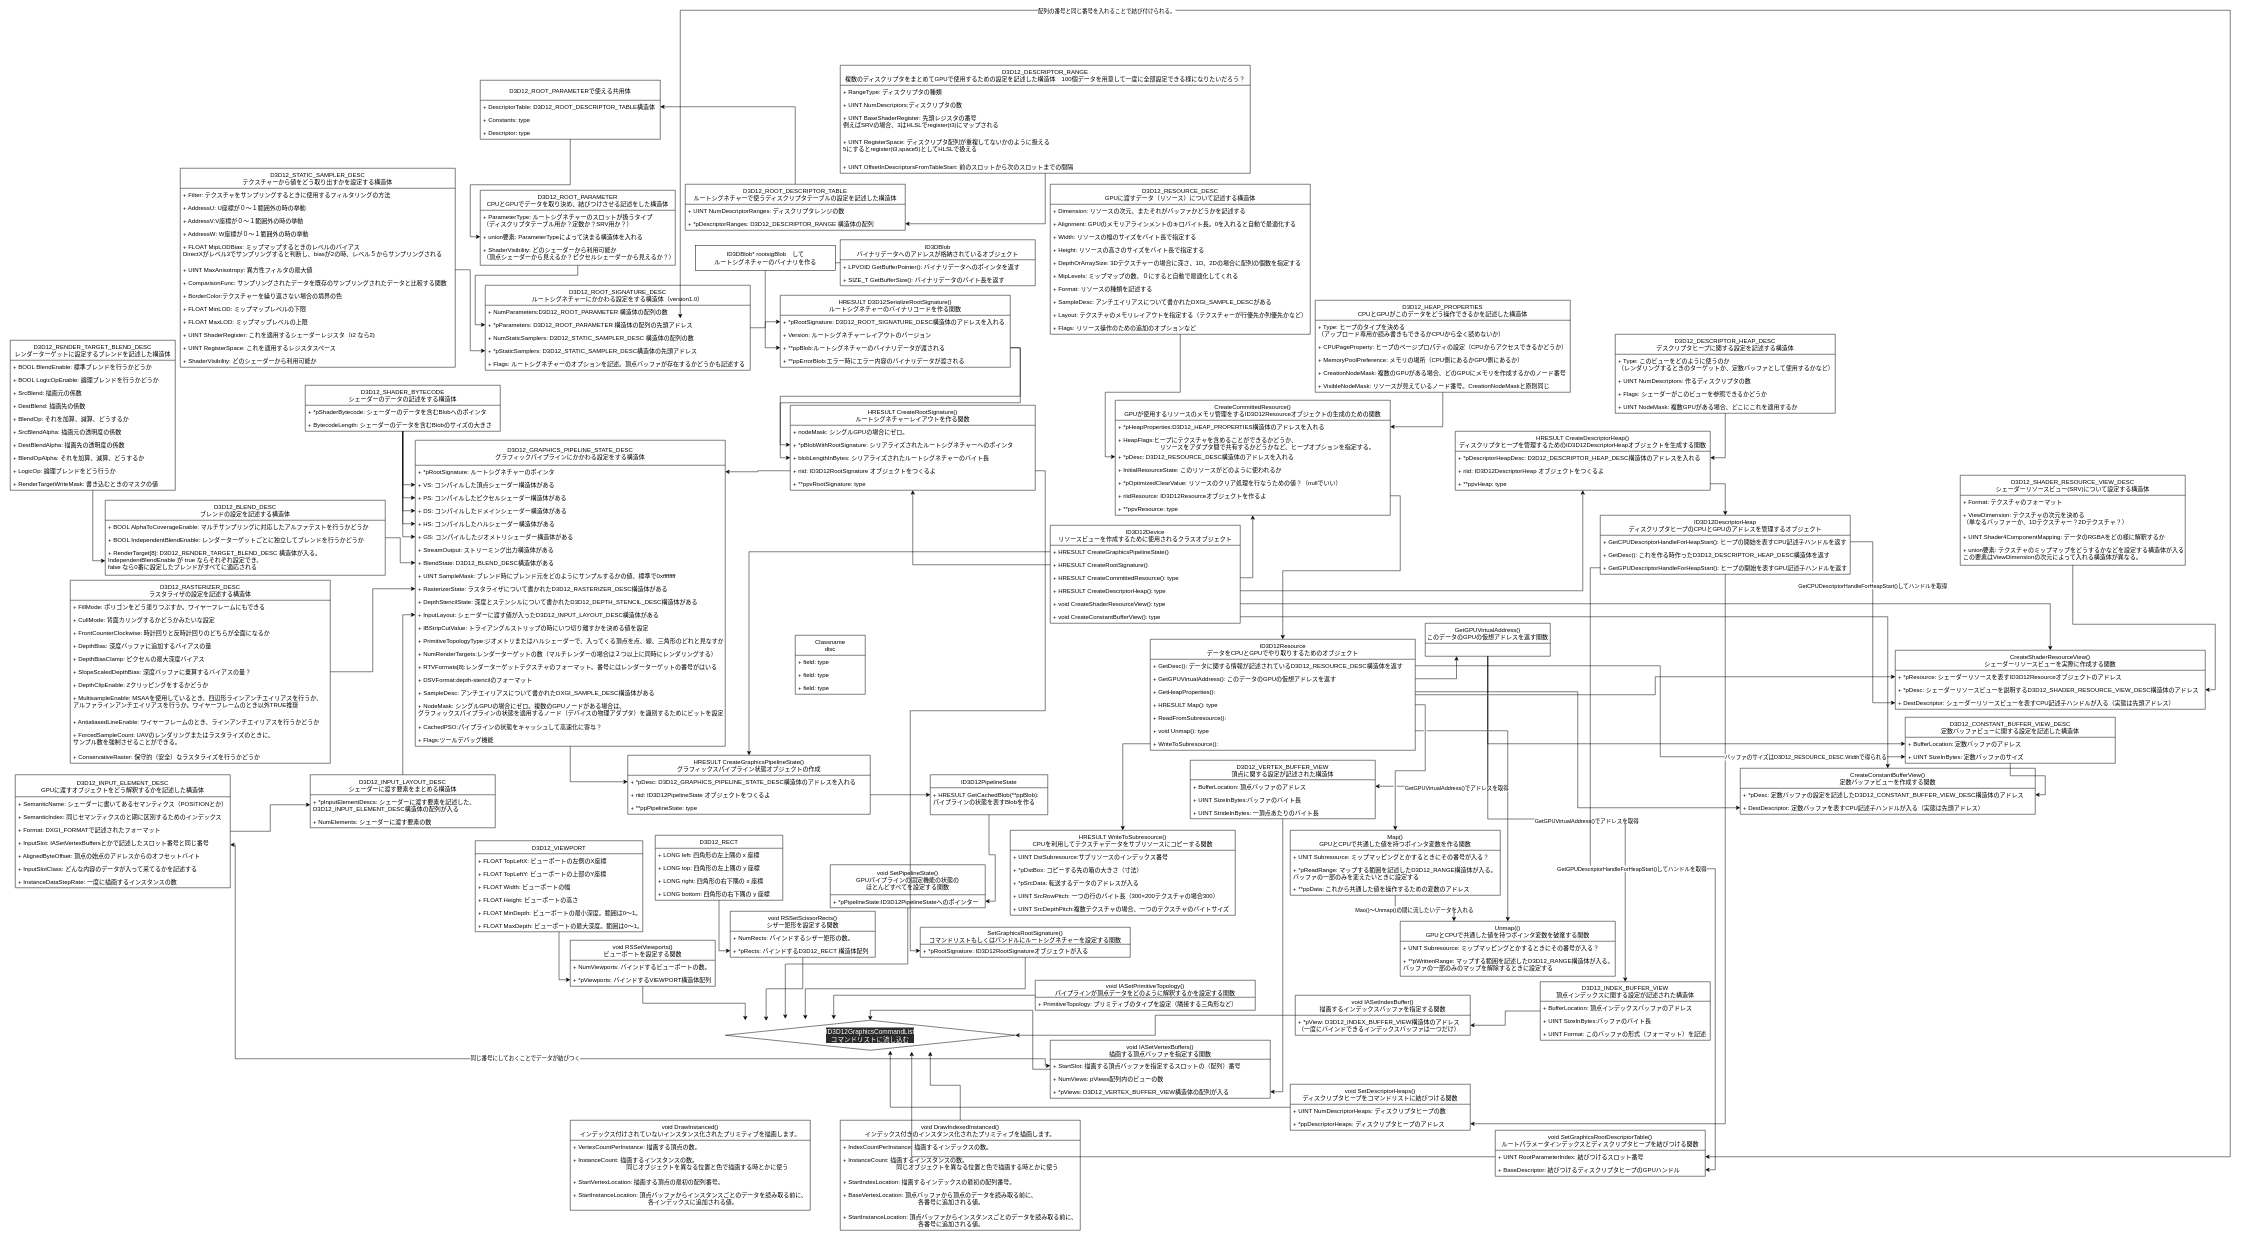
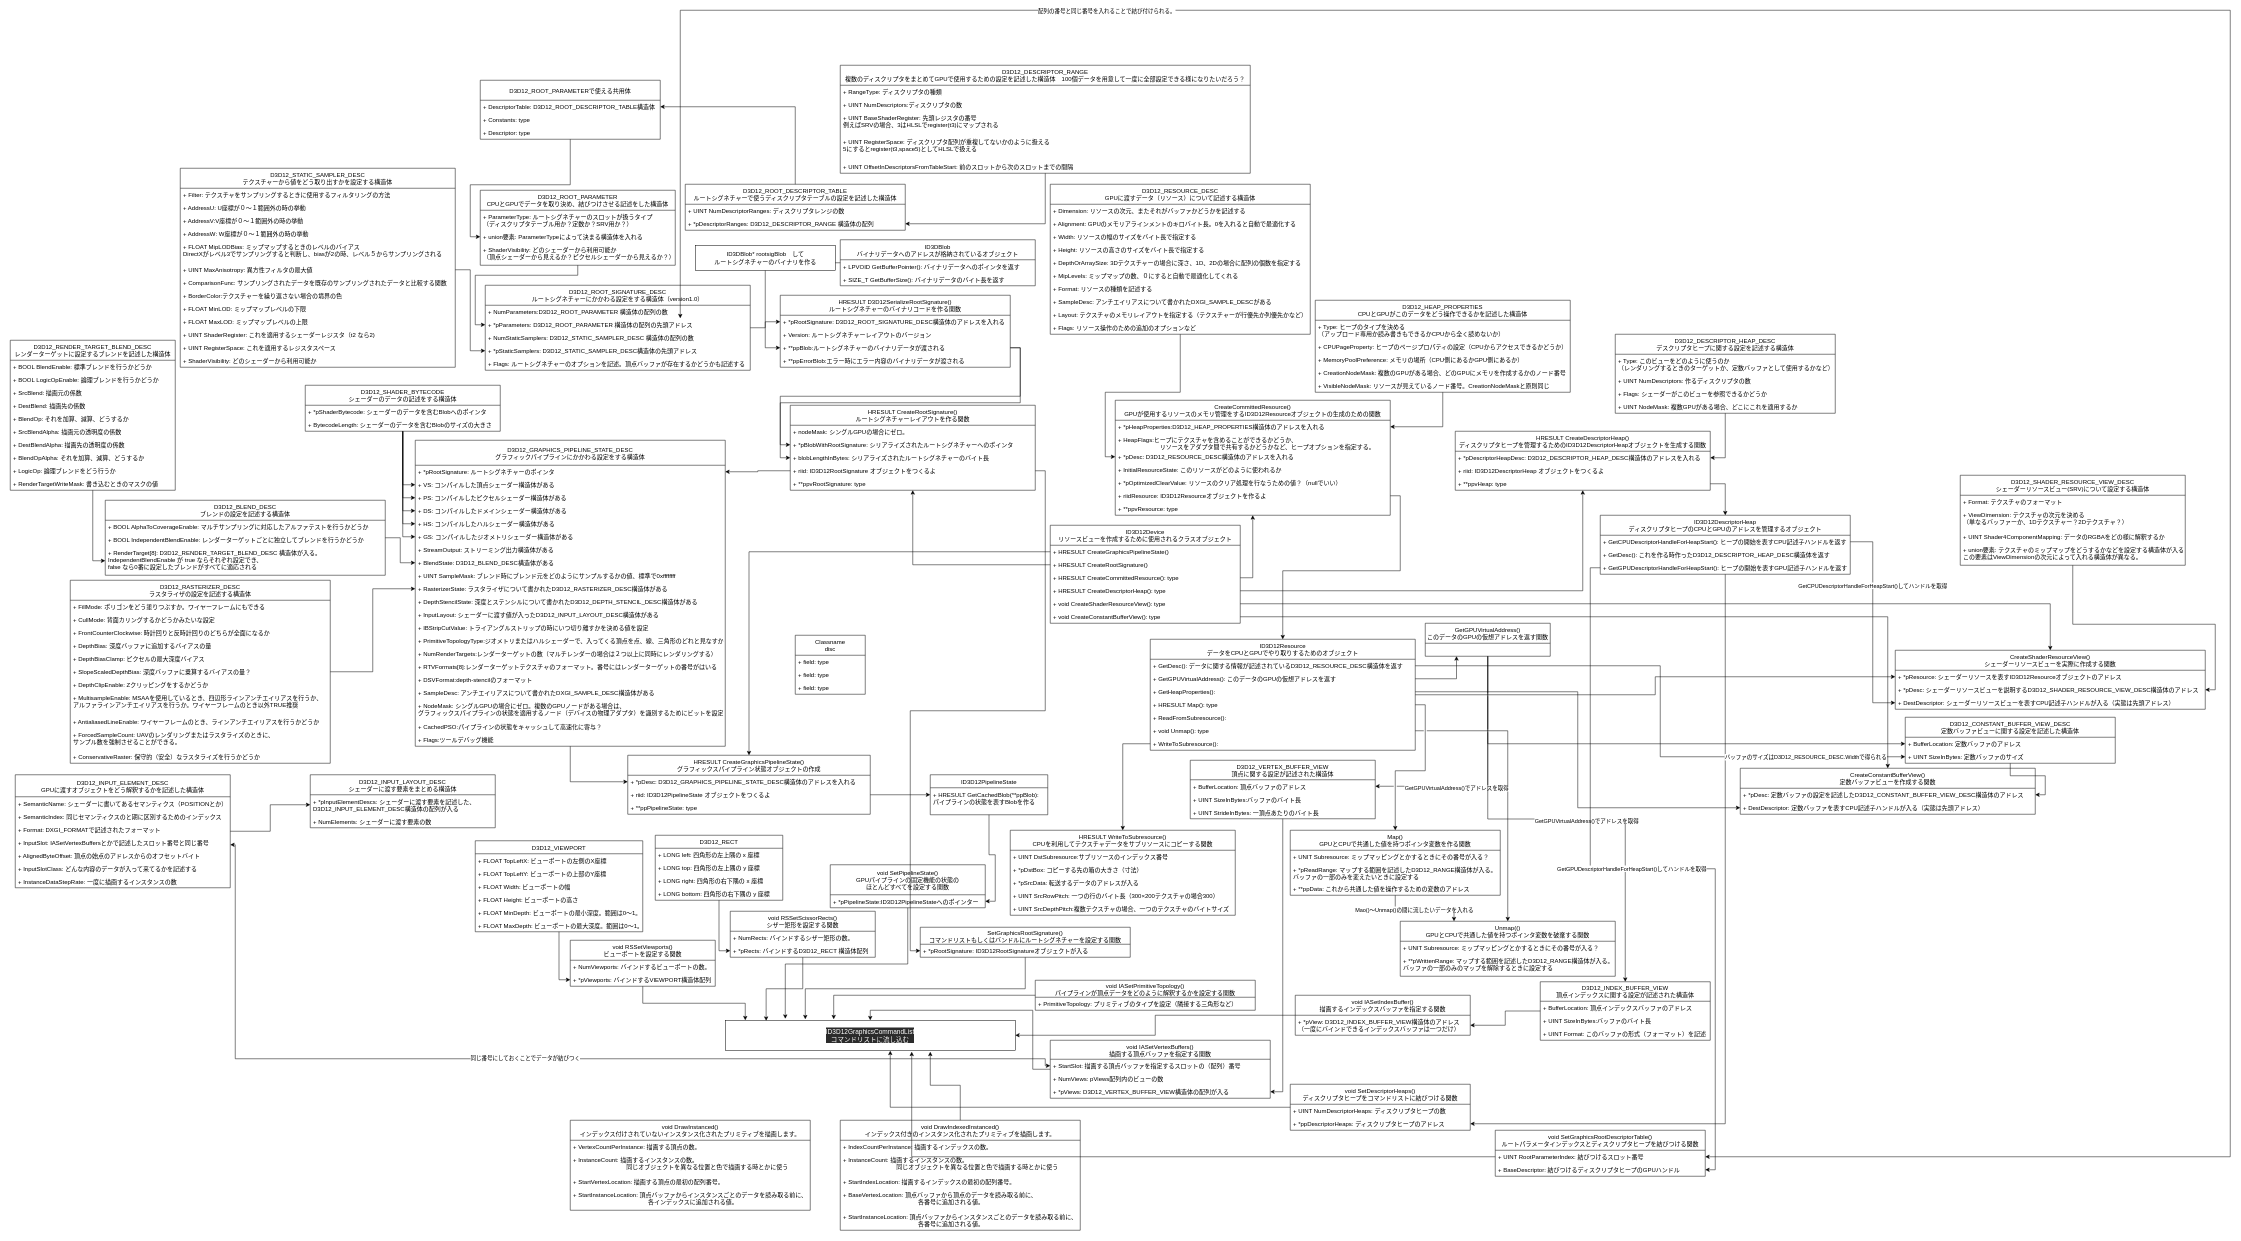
edge "D3D12_INPUT_LAYOUT_DESC シェーダーに渡す要素をまとめる構造体" -> "+ InputLayout: シェーダーに渡す値が入ったD3D12_INPUT_LAYOUT_DESC構造体がある": removed
node "ID3D12GraphicsCommandList コマンドリストに流し込む": shape diamond -> rectangle
